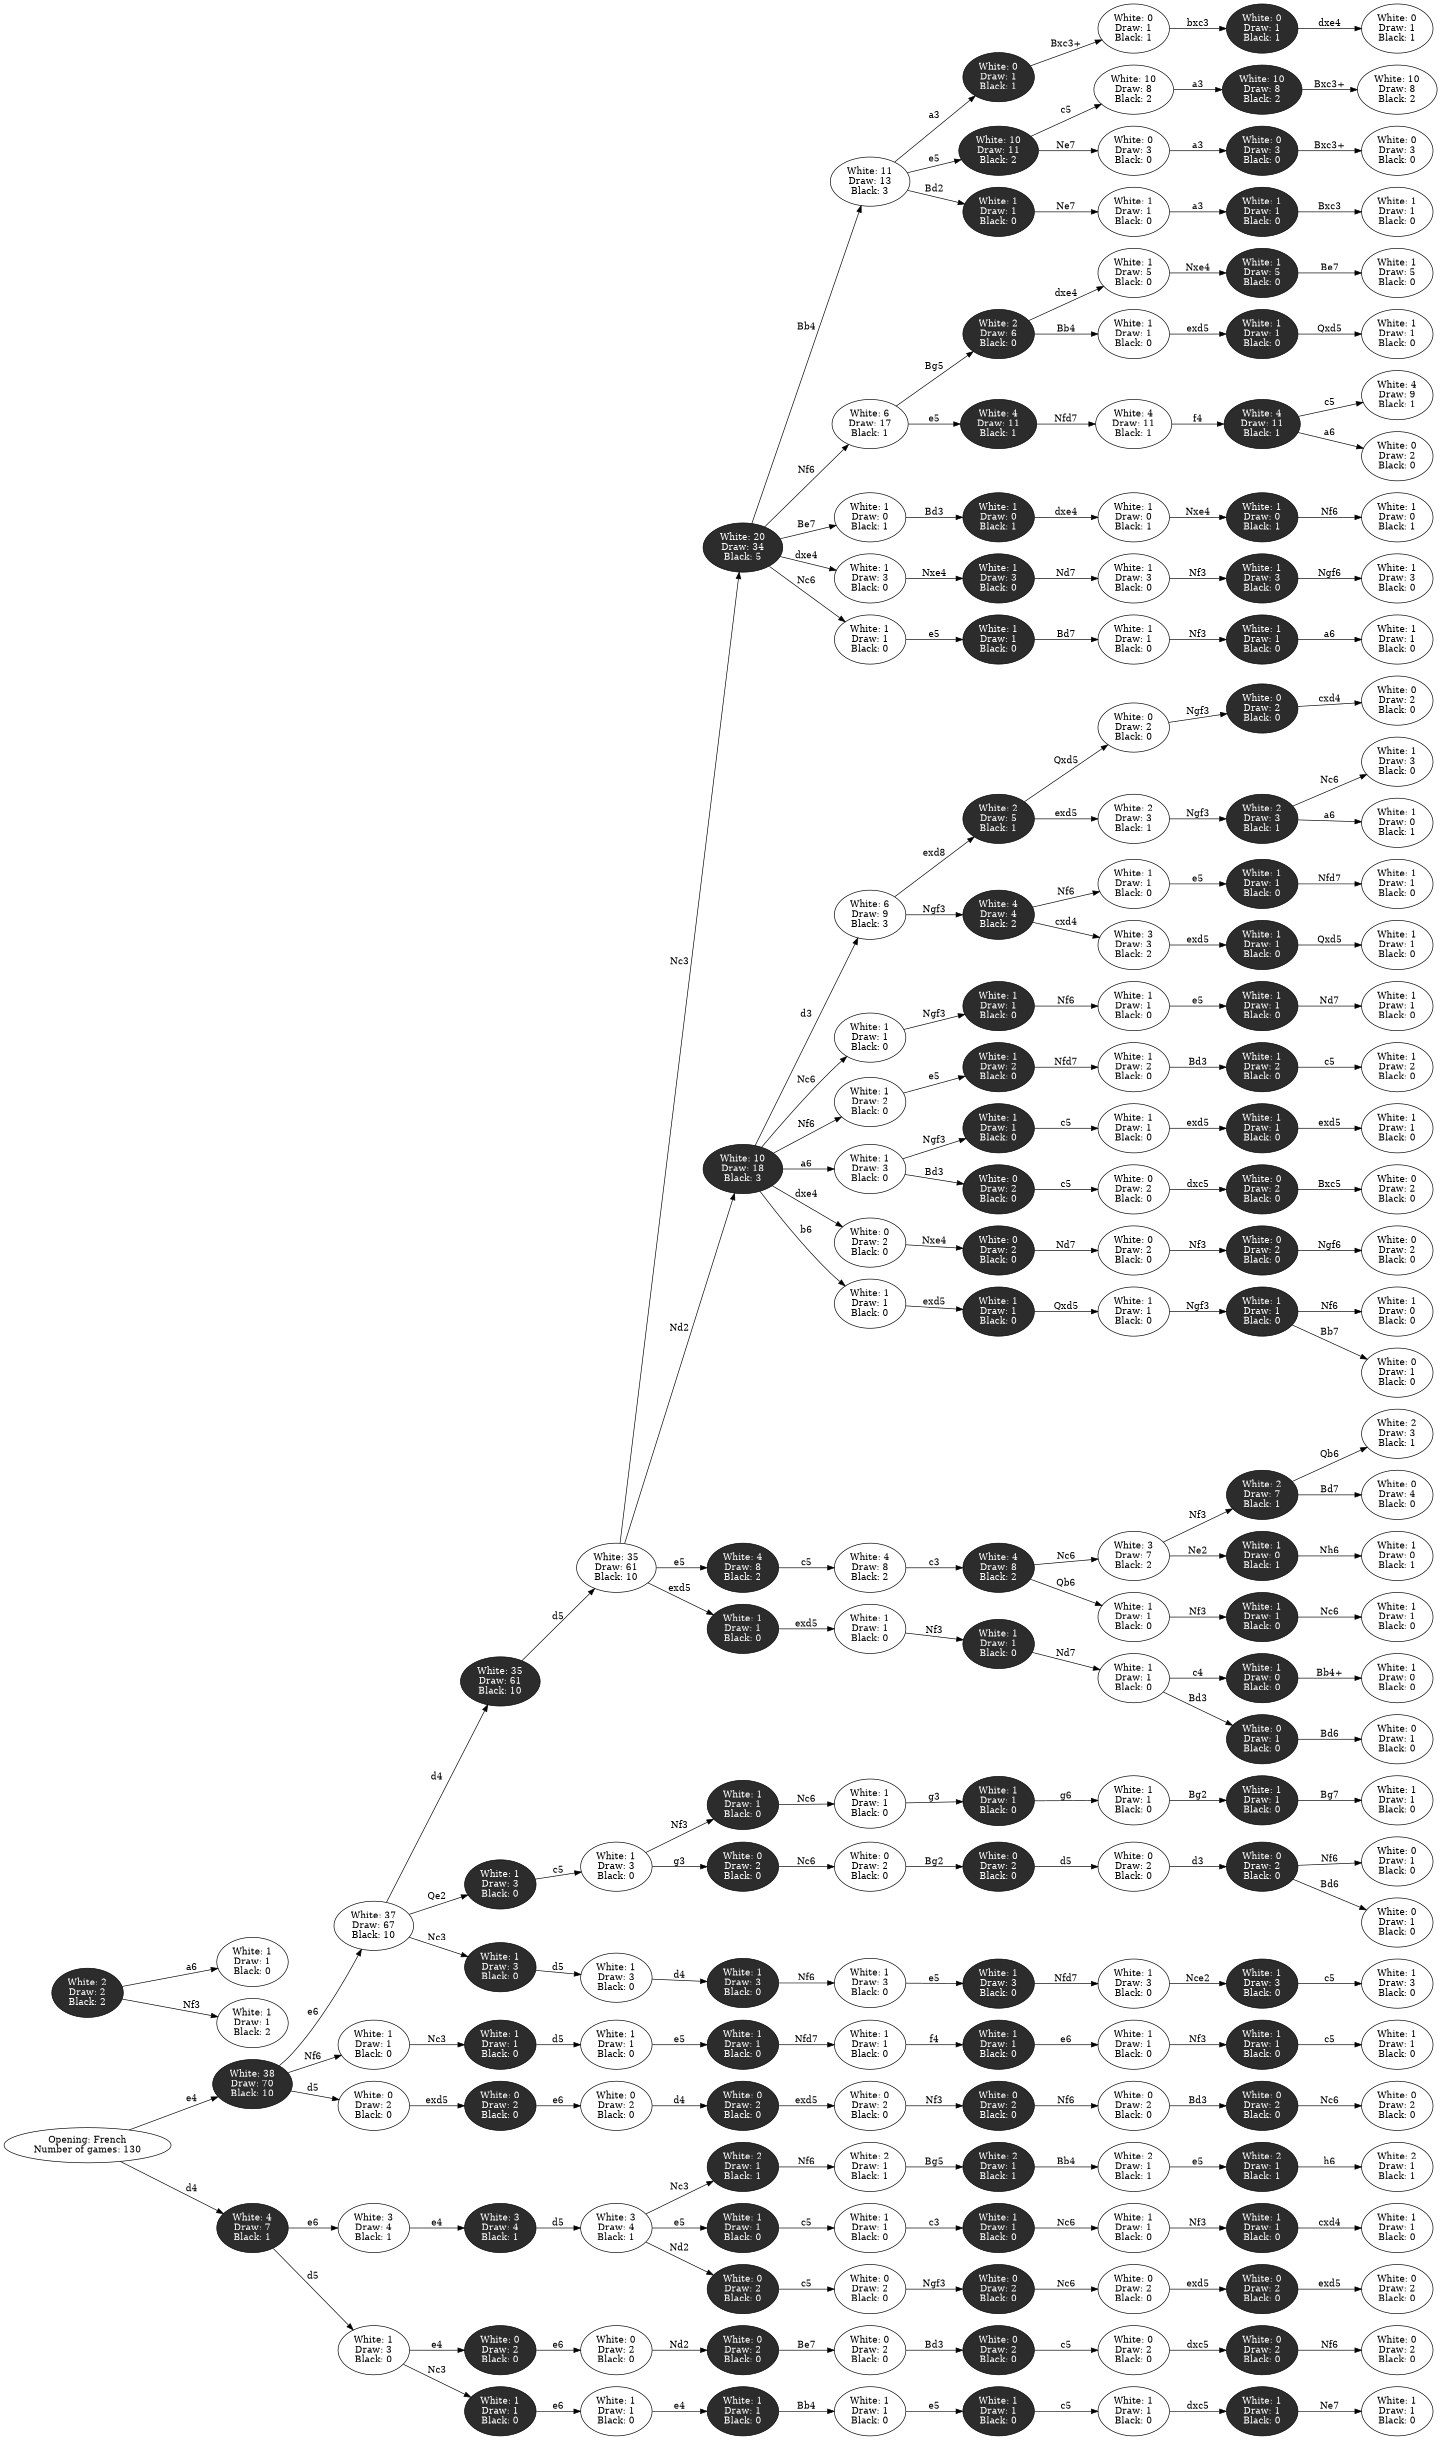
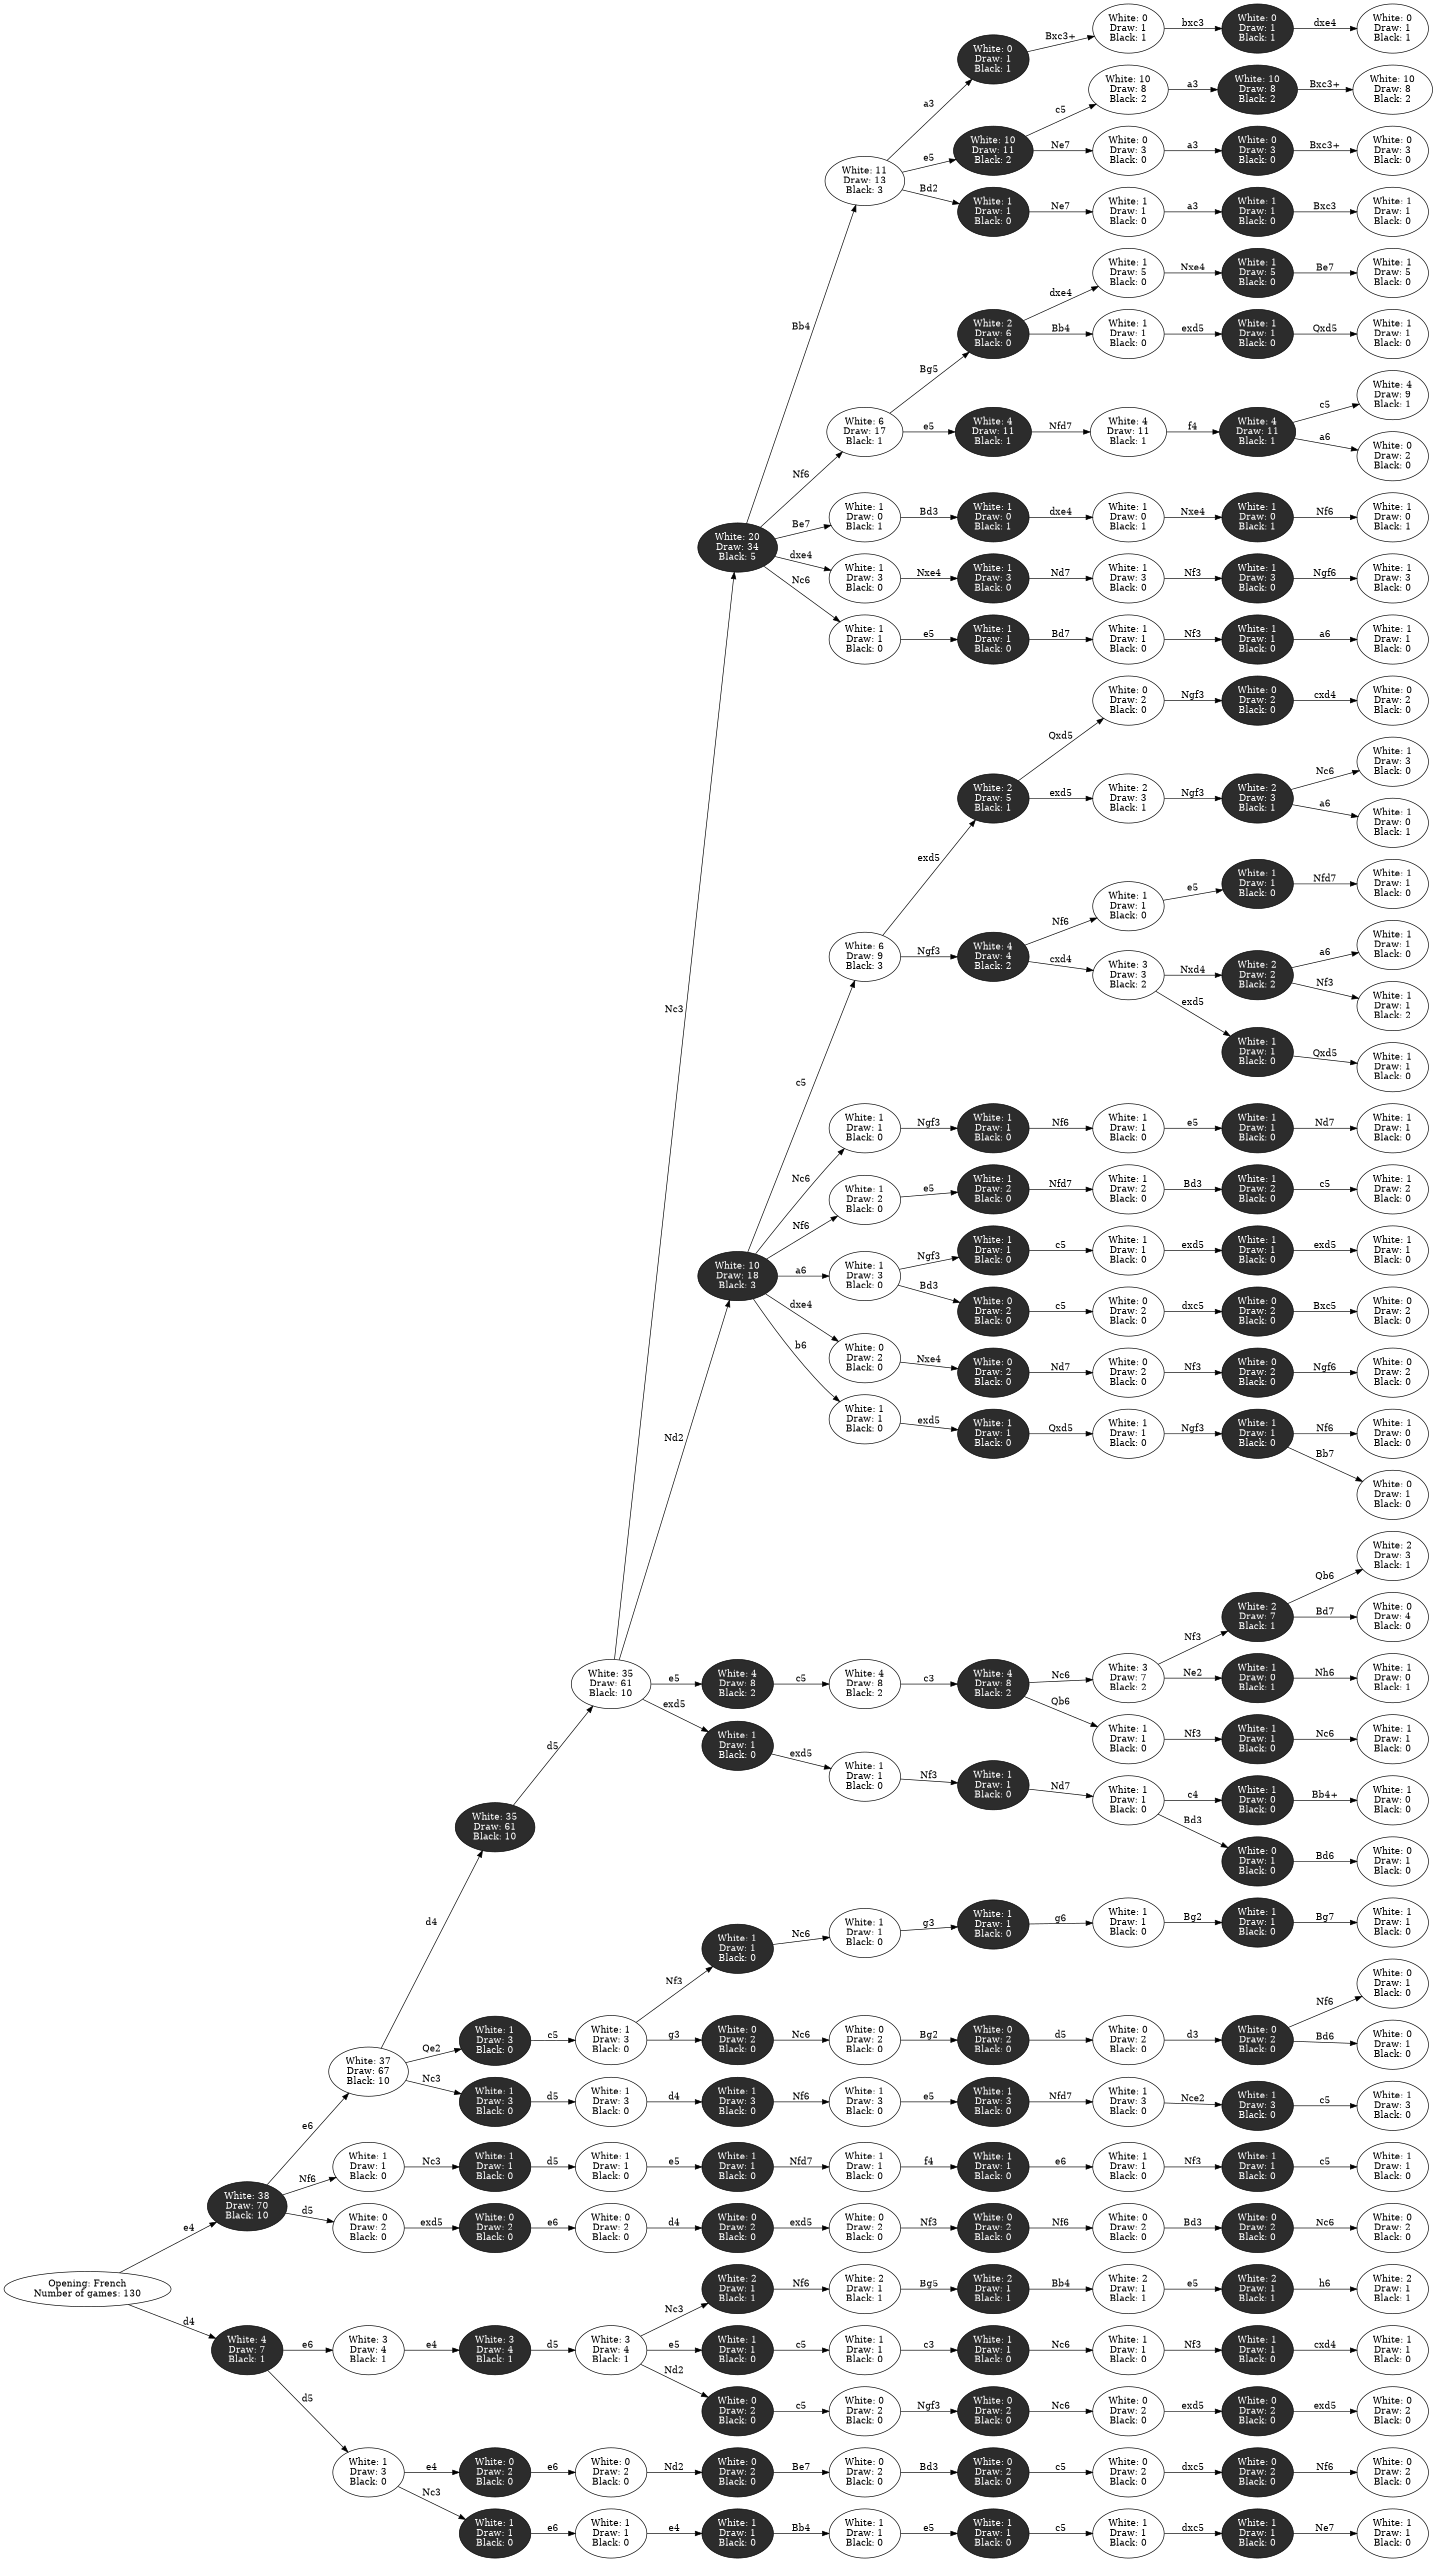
edge "White: 6 Draw: 9 Black: 3" -> "White: 2 Draw: 5 Black: 1": label "exd8" -> "exd5"
edge "White: 3 Draw: 3 Black: 2" -> "White: 2 Draw: 2 Black: 2": added, label "Nxd4"
edge "White: 10 Draw: 18 Black: 3" -> "White: 6 Draw: 9 Black: 3": label "d3" -> "c5"
